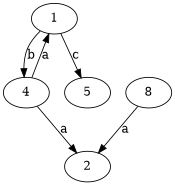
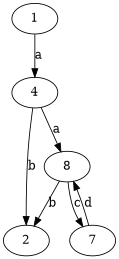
edge "1" -> "4": label "b" -> "a"
edge "4" -> "1": now "4" -> "8"
node "5": removed
edge "4" -> "2": label "a" -> "b"
edge "8" -> "2": label "a" -> "b"
node "7": added
